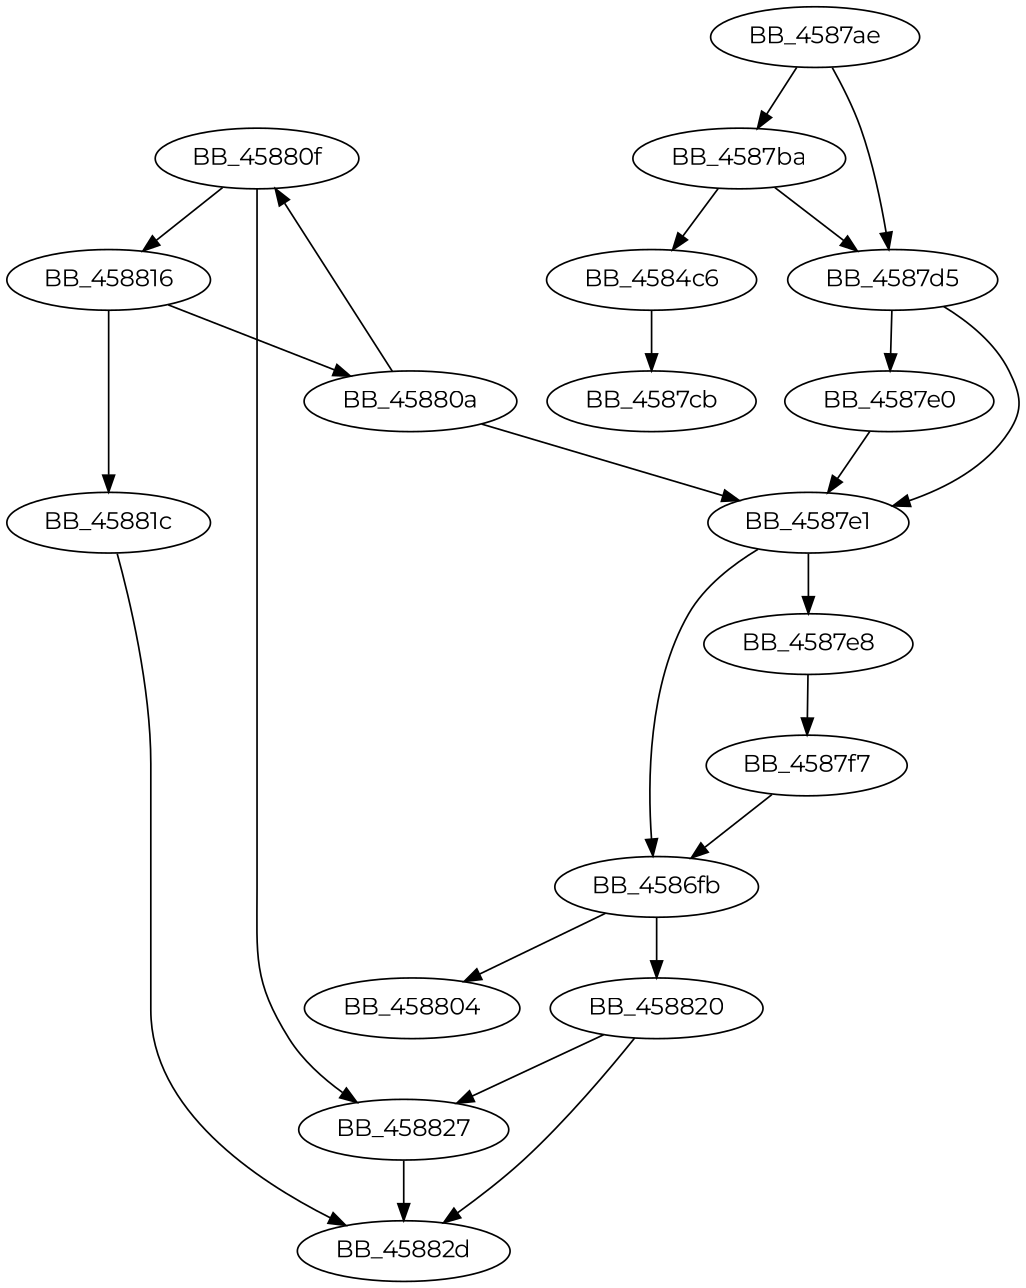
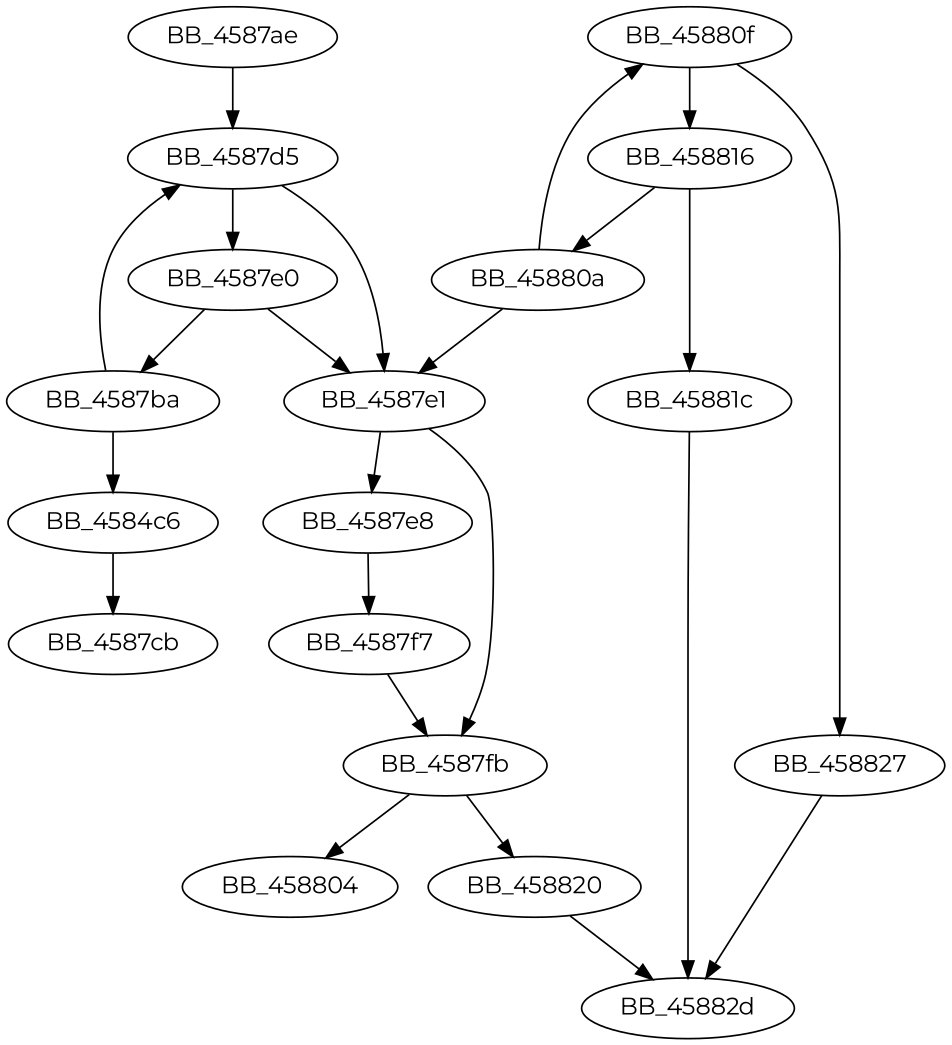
edge "BB_4587ae" -> "BB_4587ba": now "BB_4587e0" -> "BB_4587ba"
node "BB_4586fb": label "BB_4586fb" -> "BB_4587fb"
edge "BB_458820" -> "BB_458827": removed
